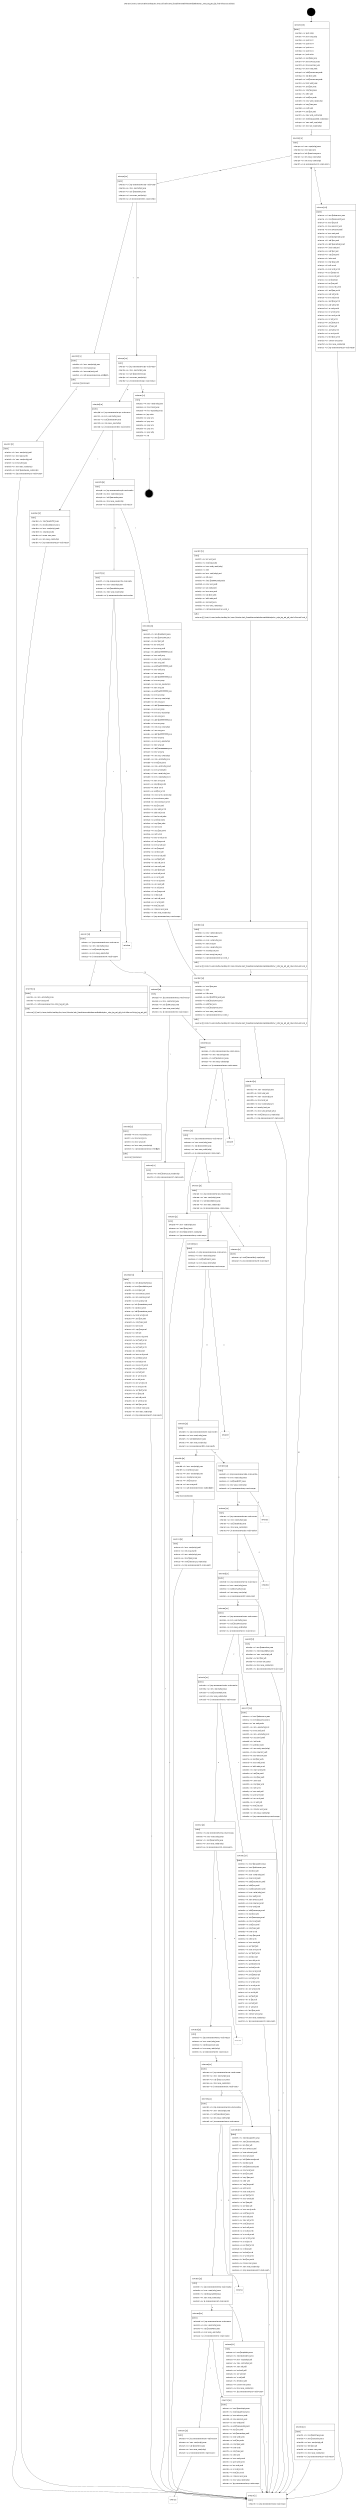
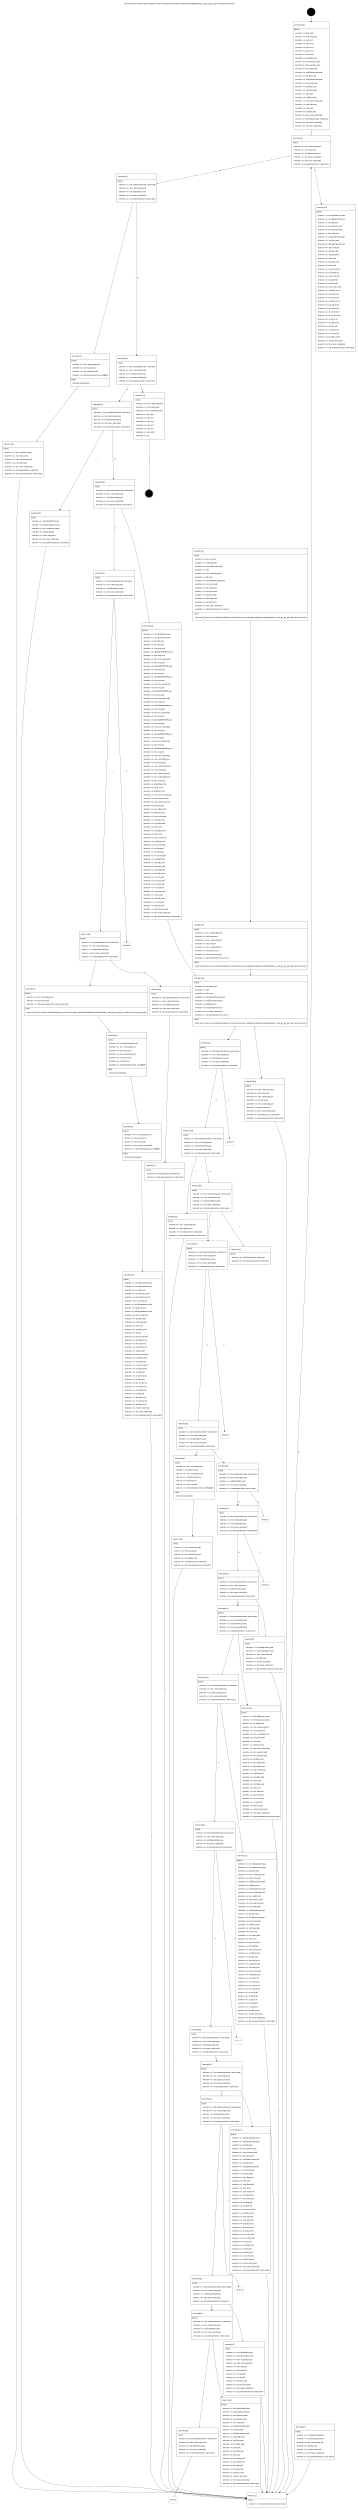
edge "0x40182d [28]" -> "0x401849 [28]": now "0x401da5 [40]" -> "0x401849 [28]"
node "0x401fa0 [29]": added
edge "0x401c35 [144]" -> "0x40217f [5]": removed, label "2"
